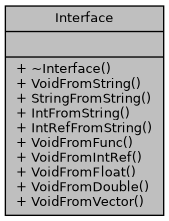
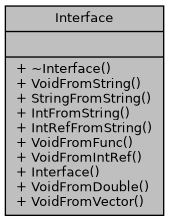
node "Interface": text "+ VoidFromFloat()" -> "+ Interface()"
